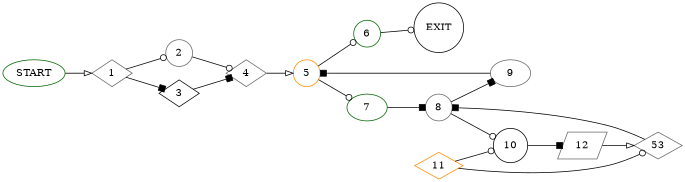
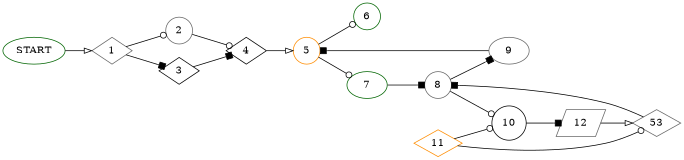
node "EXIT": removed
node "4": color gray40 -> black
